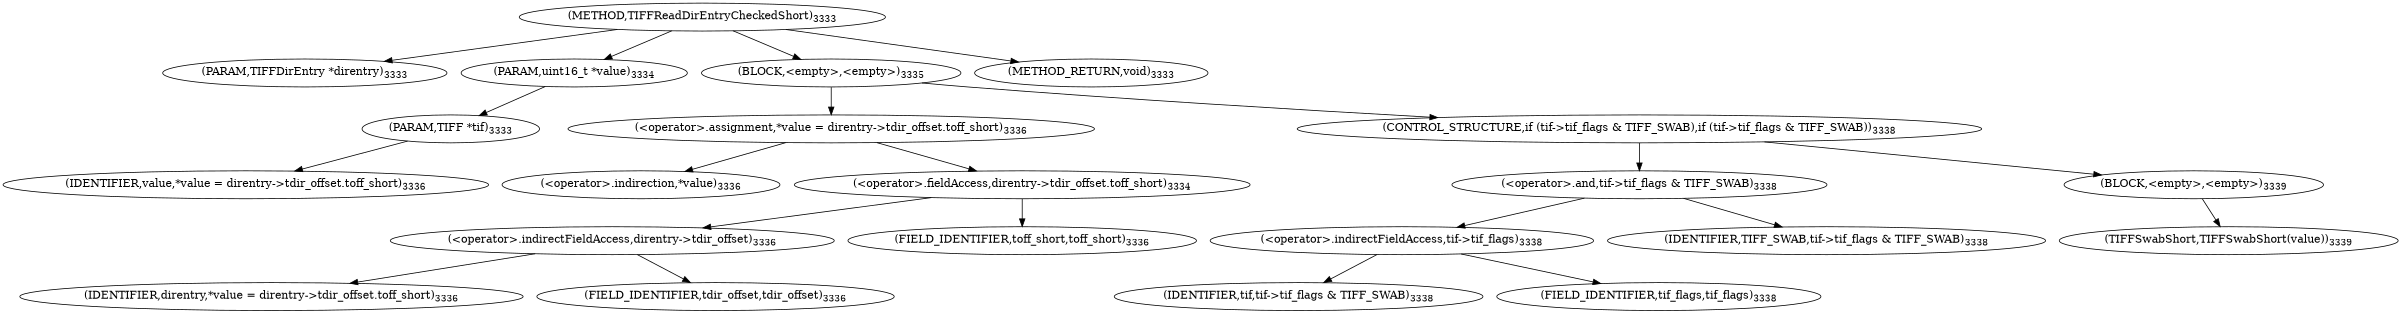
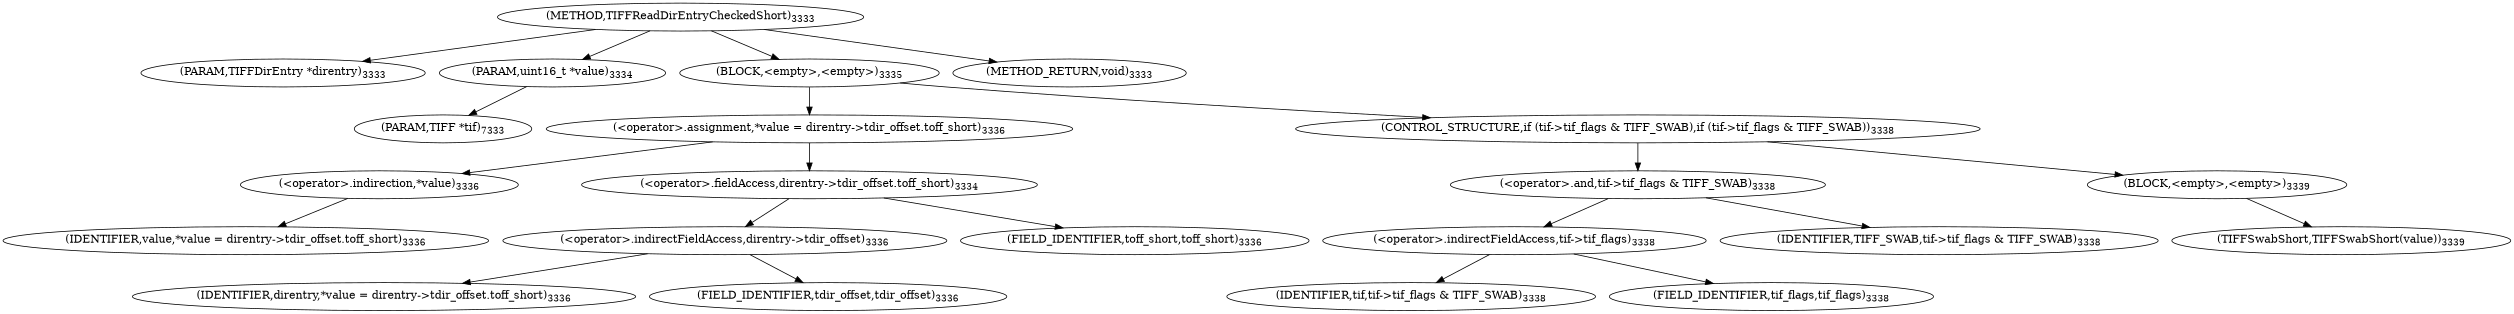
node "(PARAM,TIFF *tif)": text "3333" -> "7333"
edge "(PARAM,TIFF *tif)" -> "(IDENTIFIER,value,*value = direntry->tdir_offset.toff_short)": now "(<operator>.indirection,*value)" -> "(IDENTIFIER,value,*value = direntry->tdir_offset.toff_short)"
